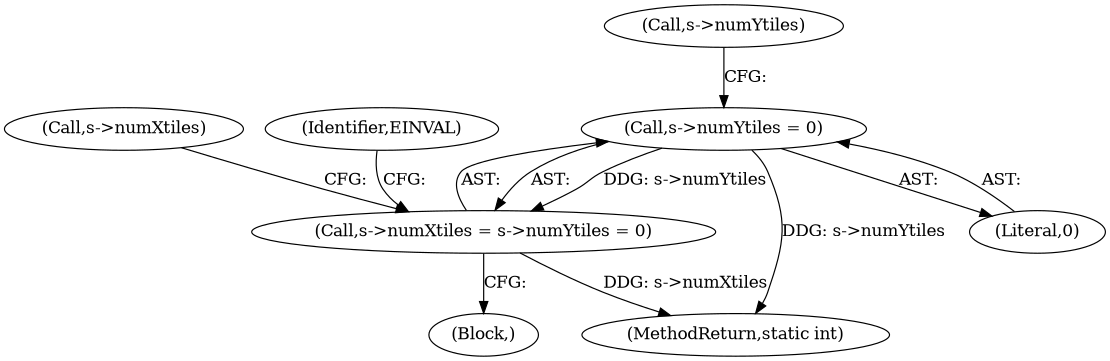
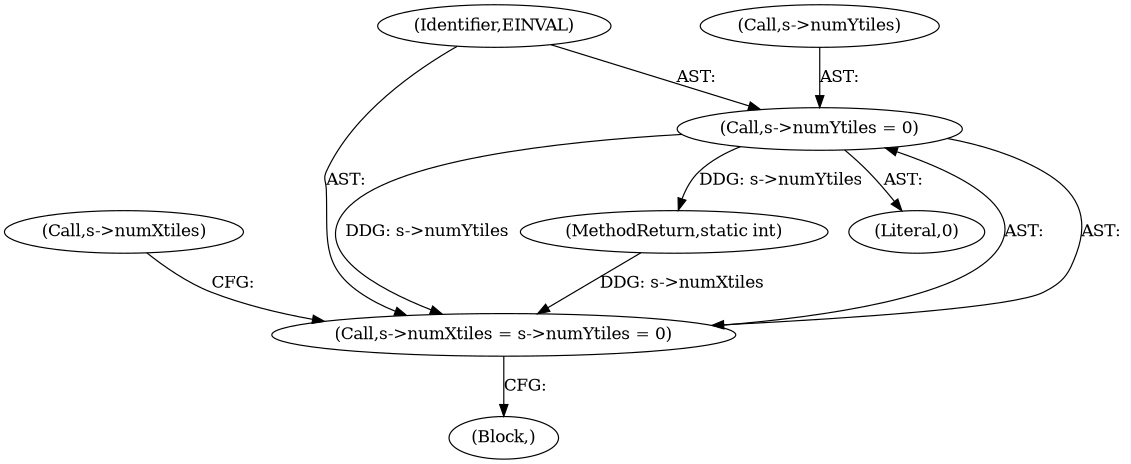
edge "(Call,s->numYtiles)" -> "(Call,s->numYtiles = 0)": label "CFG: " -> "AST: "
edge "(Literal,0)" -> "(Call,s->numYtiles = 0)": now "(Identifier,EINVAL)" -> "(Call,s->numYtiles = 0)"
edge "(Identifier,EINVAL)" -> "(Call,s->numXtiles = s->numYtiles = 0)": label "CFG: " -> "AST: "
edge "(Call,s->numXtiles = s->numYtiles = 0)" -> "(MethodReturn,static int)": reversed
